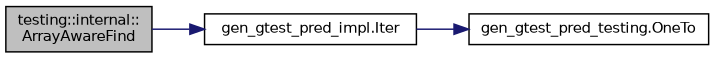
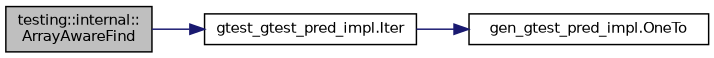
node "gen_gtest_pred_impl.Iter": label "gen_gtest_pred_impl.Iter" -> "gtest_gtest_pred_impl.Iter"
node "gen_gtest_pred_testing.OneTo": label "gen_gtest_pred_testing.OneTo" -> "gen_gtest_pred_impl.OneTo"
